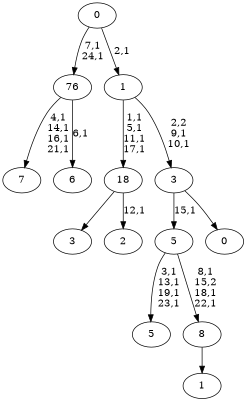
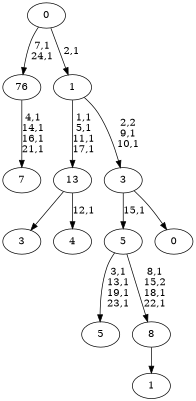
node "6": removed
node "18": label "18" -> "13"
node "2": label "2" -> "4"
